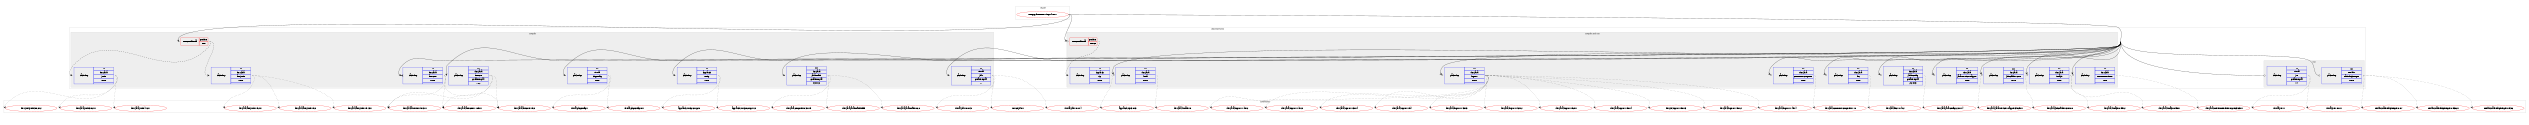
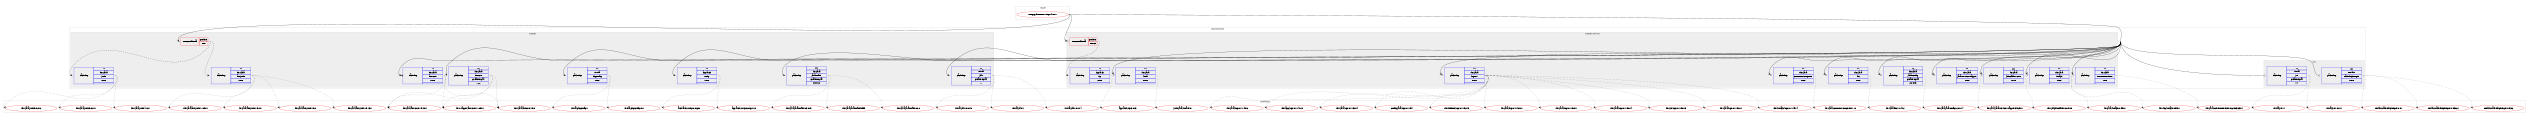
node "dev-junit/junit-3.8.2-r2": label "dev-junit/junit-3.8.2-r2" -> "dev-java/junit-3.8.2-r2"
node "dev-java/ant-junit-1.10.5-r1": added
node "dev-java/ant-use-1.9.13-r1": label "dev-java/ant-use-1.9.13-r1" -> "dev-java/ant-core-1.9.13-r1"
node "dev-java/ant-core-1.10.5-r1": label "dev-java/ant-core-1.10.5-r1" -> "dev-wrapper/ant-core-1.10.5-r1"
node "app-arch/unzip-6.0_p20": label "app-arch/unzip-6.0_p20" -> "arch-arch/unzip-6.0_p20"
node "dev-java/compress-0.3.0-r9": label "dev-java/compress-0.3.0-r9" -> "dev-java/javatoolkit-0.3.0-r9"
node "source/jdk-11": label "source/jdk-11" -> "virtual/jdk-11"
node "dev-java/lzma-9.18": label "dev-java/lzma-9.18" -> "junit-java/lzma-9.18"
node "dev-java/bcprov-1.40-r2": label "dev-java/bcprov-1.40-r2" -> "dev-app/bcprov-1.40-r2"
node "dev-java/bcprov-1.54": label "dev-java/bcprov-1.54" -> "config-java/bcprov-1.54"
node "dev-java/bcprov-1.52-r3": label "dev-java/bcprov-1.52-r3" -> "dev-freenet/bcprov-1.52-r3"
node "dev-java/bcprov-1.49-r4": label "dev-java/bcprov-1.49-r4" -> "dev-lzmajio/bcprov-1.49-r4"
node "dev-java/jbitcollider-core-0.8": label "dev-java/jbitcollider-core-0.8" -> "dev-jdk/jbitcollider-core-0.8"
node "dev-java/lzmajio-0.95-r1": label "dev-java/lzmajio-0.95-r1" -> "dev-dep/lzmajio-0.95-r1"
